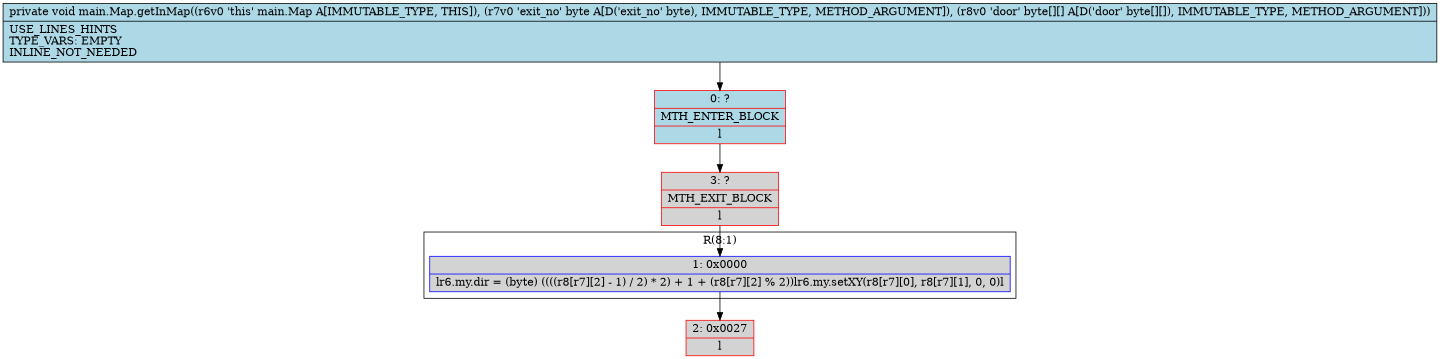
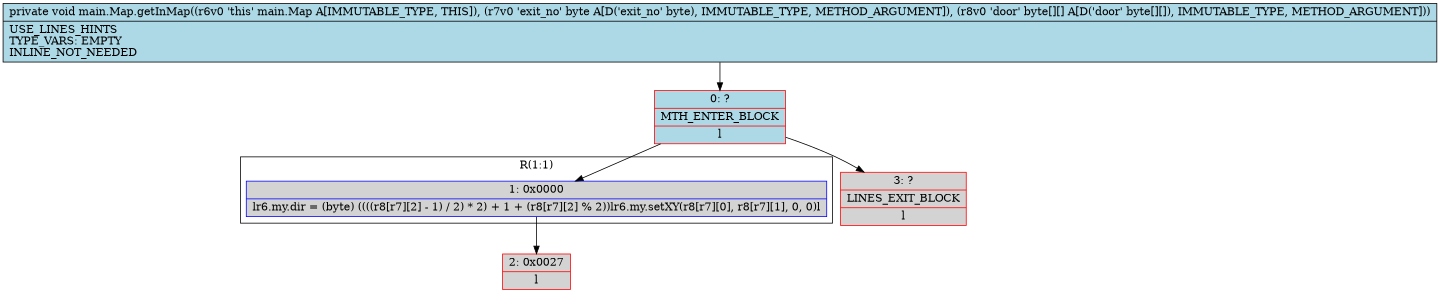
node "3: ?": text "MTH_EXIT_BLOCK" -> "LINES_EXIT_BLOCK"
edge "3: ?" -> "1: 0x0000": now "0: ?" -> "1: 0x0000"
cluster "R(8:1)": label "R(8:1)" -> "R(1:1)"
